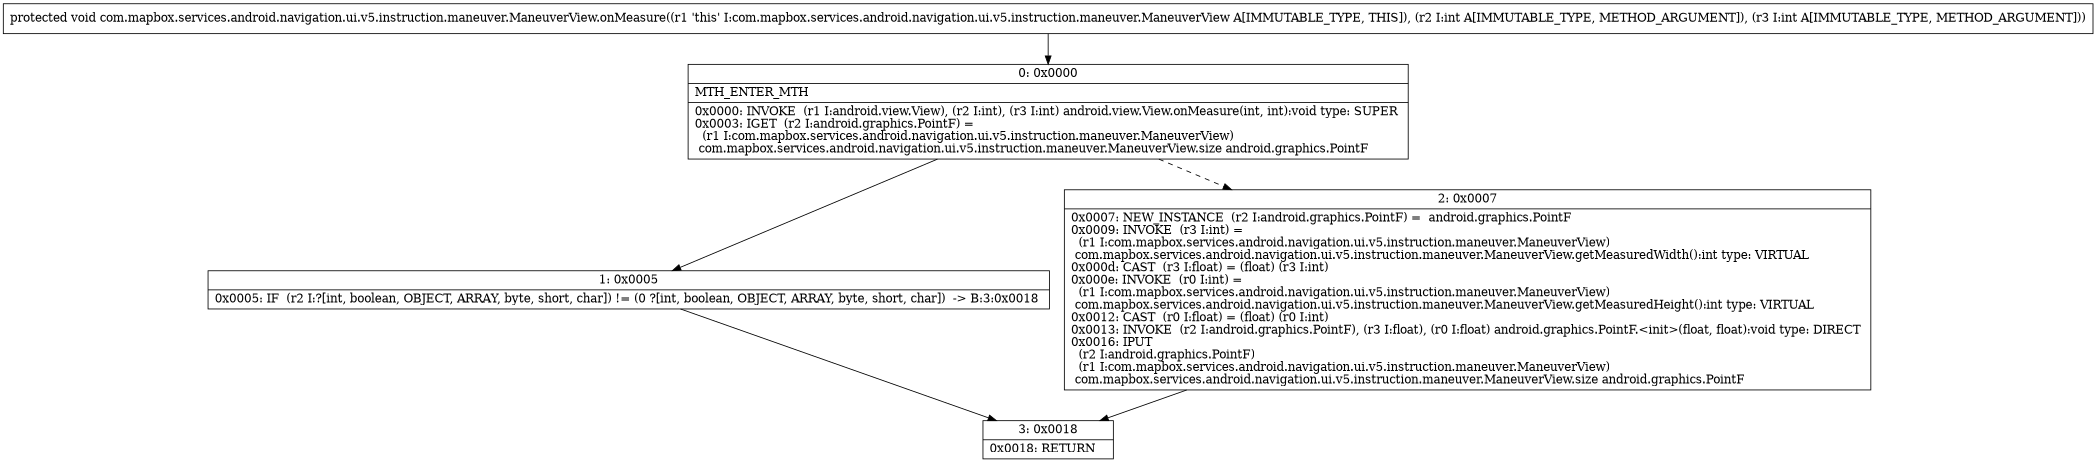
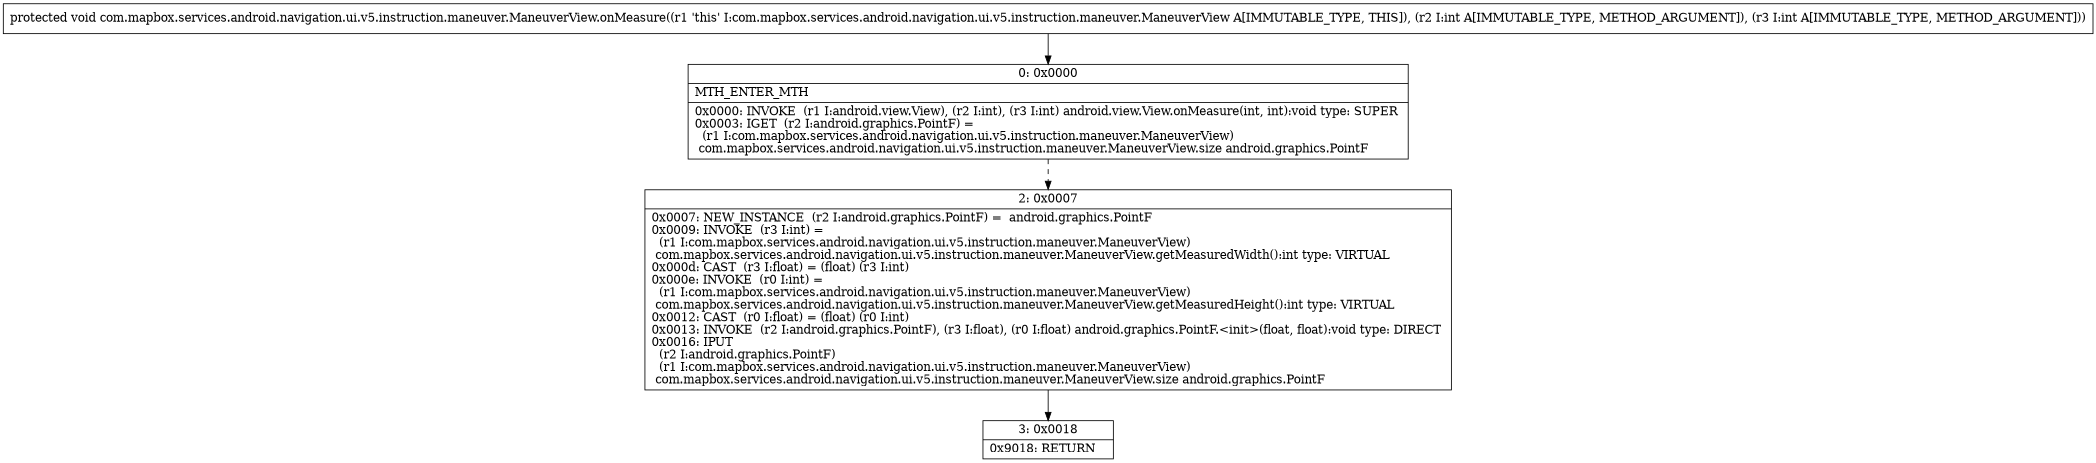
node "1: 0x0005": removed
node "3: 0x0018": text "0x0018: RETURN" -> "0x9018: RETURN"
